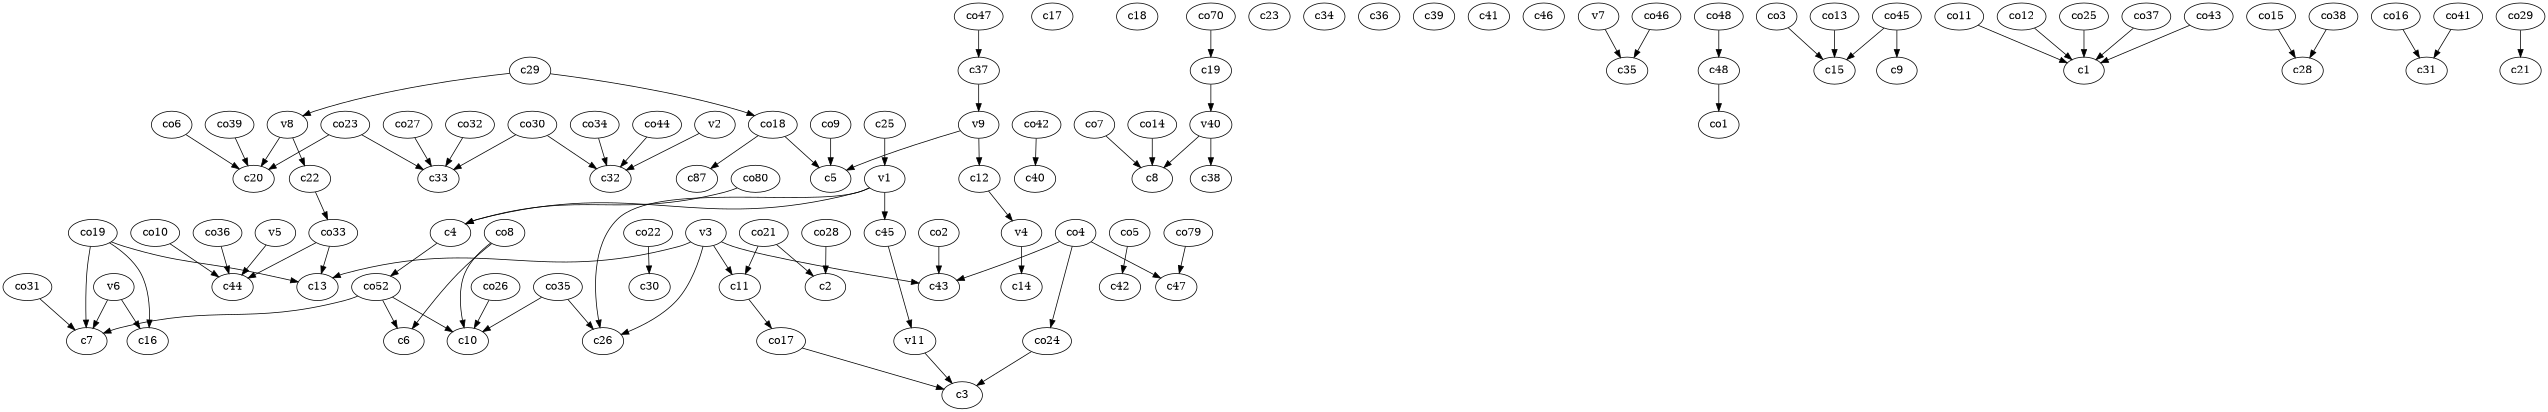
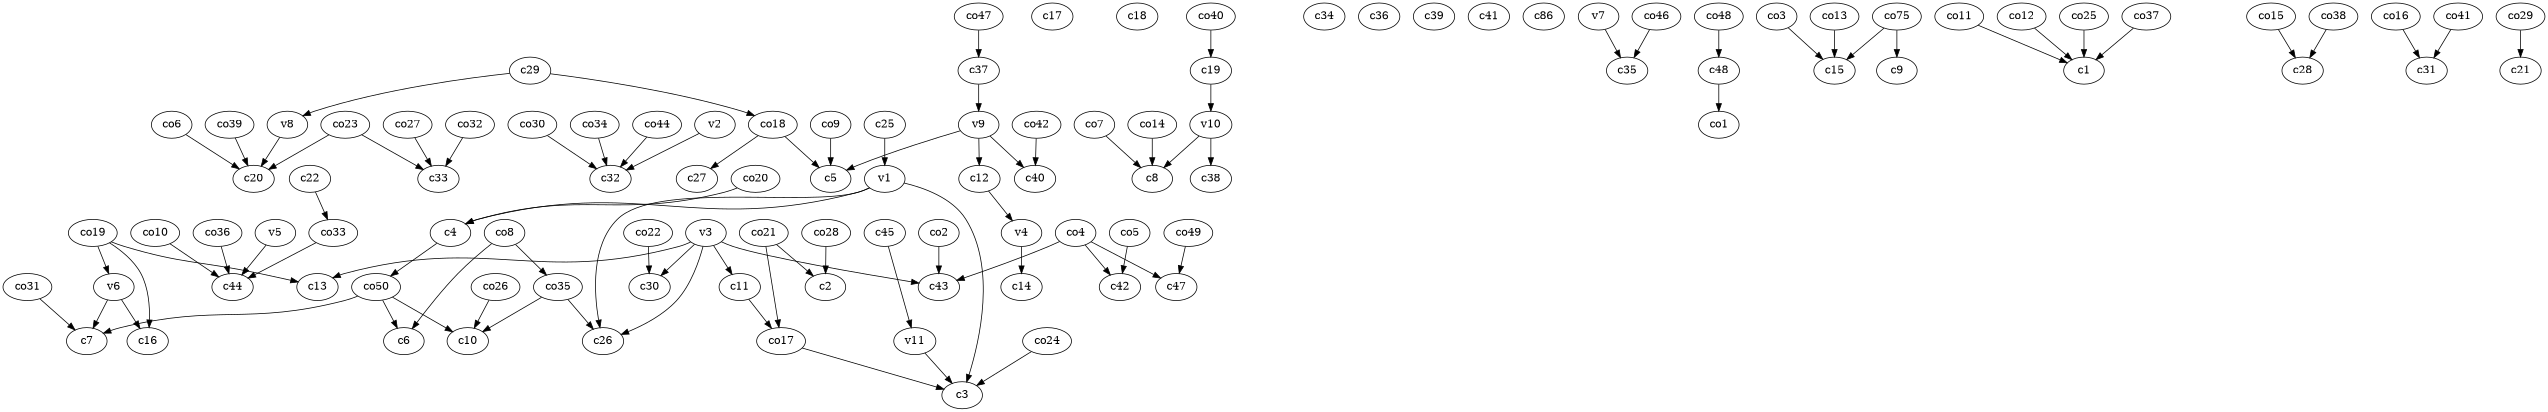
node "co70": label "co70" -> "co40"
node "c23": removed
node "c46": label "c46" -> "c86"
node "co45": label "co45" -> "co75"
node "co43": removed
node "v40": label "v40" -> "v10"
edge "v8" -> "c22": removed
edge "v9" -> "c40": added
edge "co30" -> "c33": removed
node "c87": label "c87" -> "c27"
node "co80": label "co80" -> "co20"
edge "v1" -> "c45": now "v1" -> "c3"
node "co79": label "co79" -> "co49"
edge "co33" -> "c13": removed
edge "v3" -> "c30": added
edge "co21" -> "c11": now "co21" -> "co17"
edge "co8" -> "c10": now "co8" -> "co35"
edge "co19" -> "c7": now "co19" -> "v6"
edge "co4" -> "co24": now "co4" -> "c42"
node "co52": label "co52" -> "co50"
